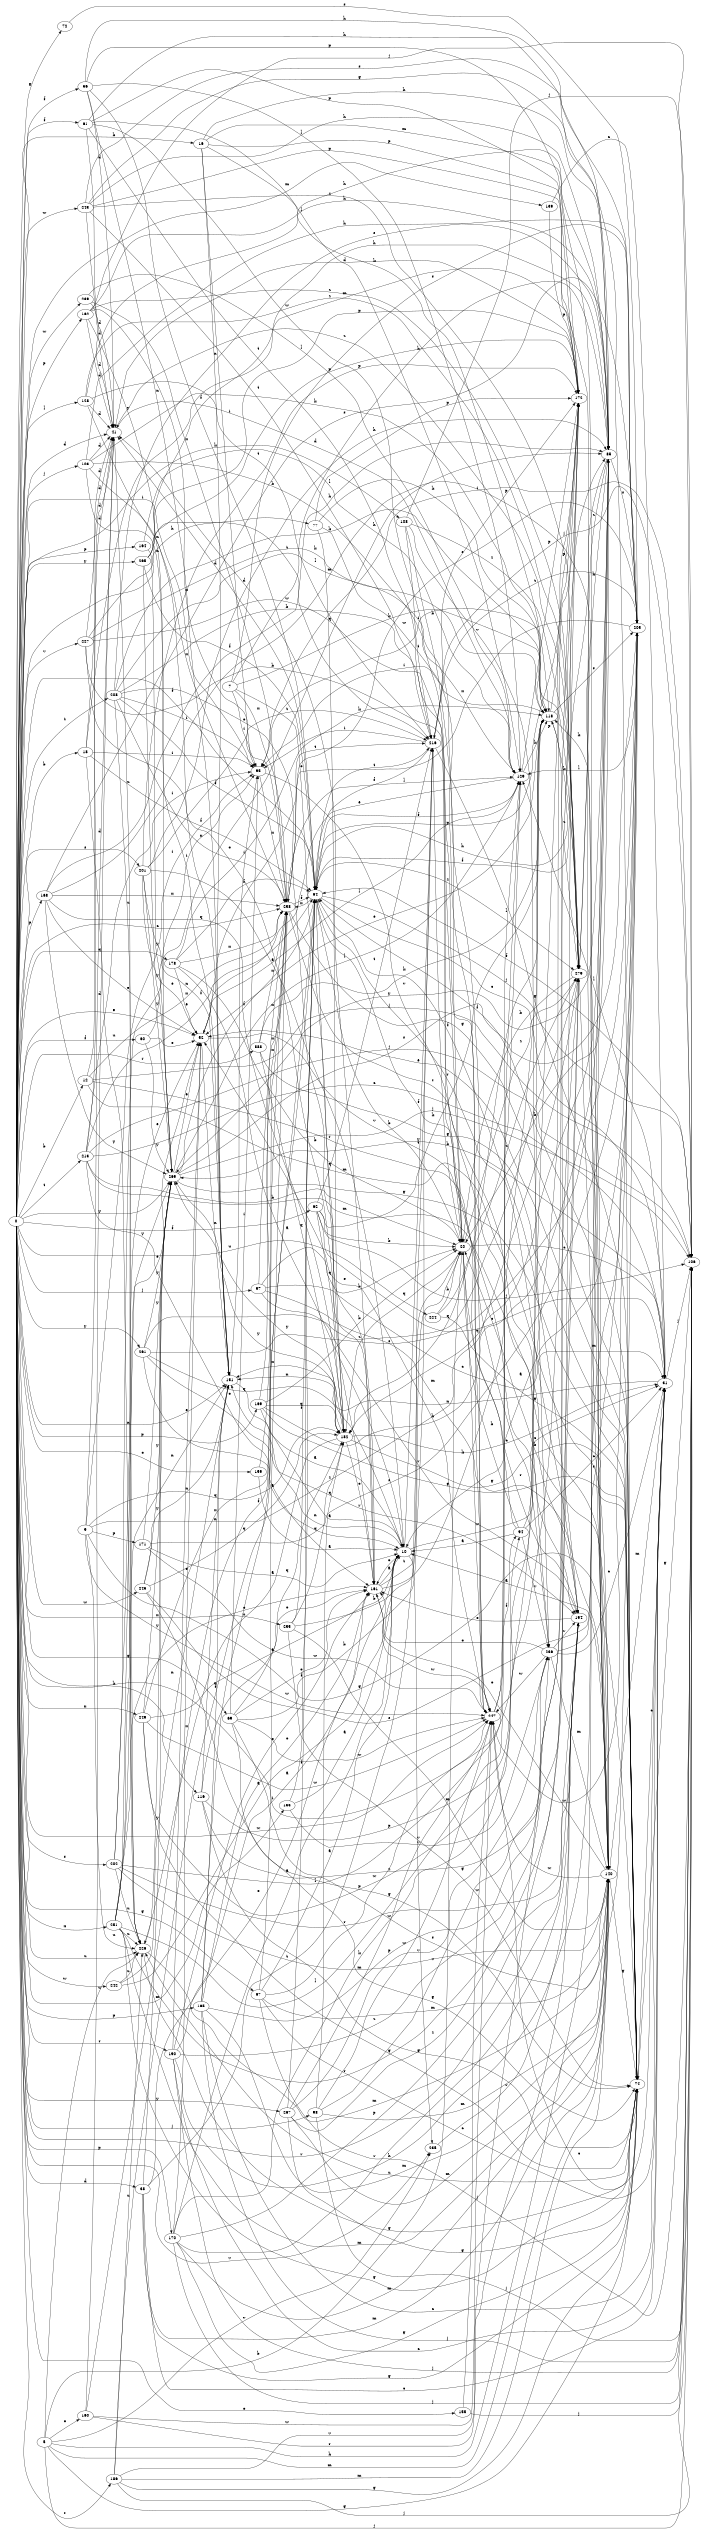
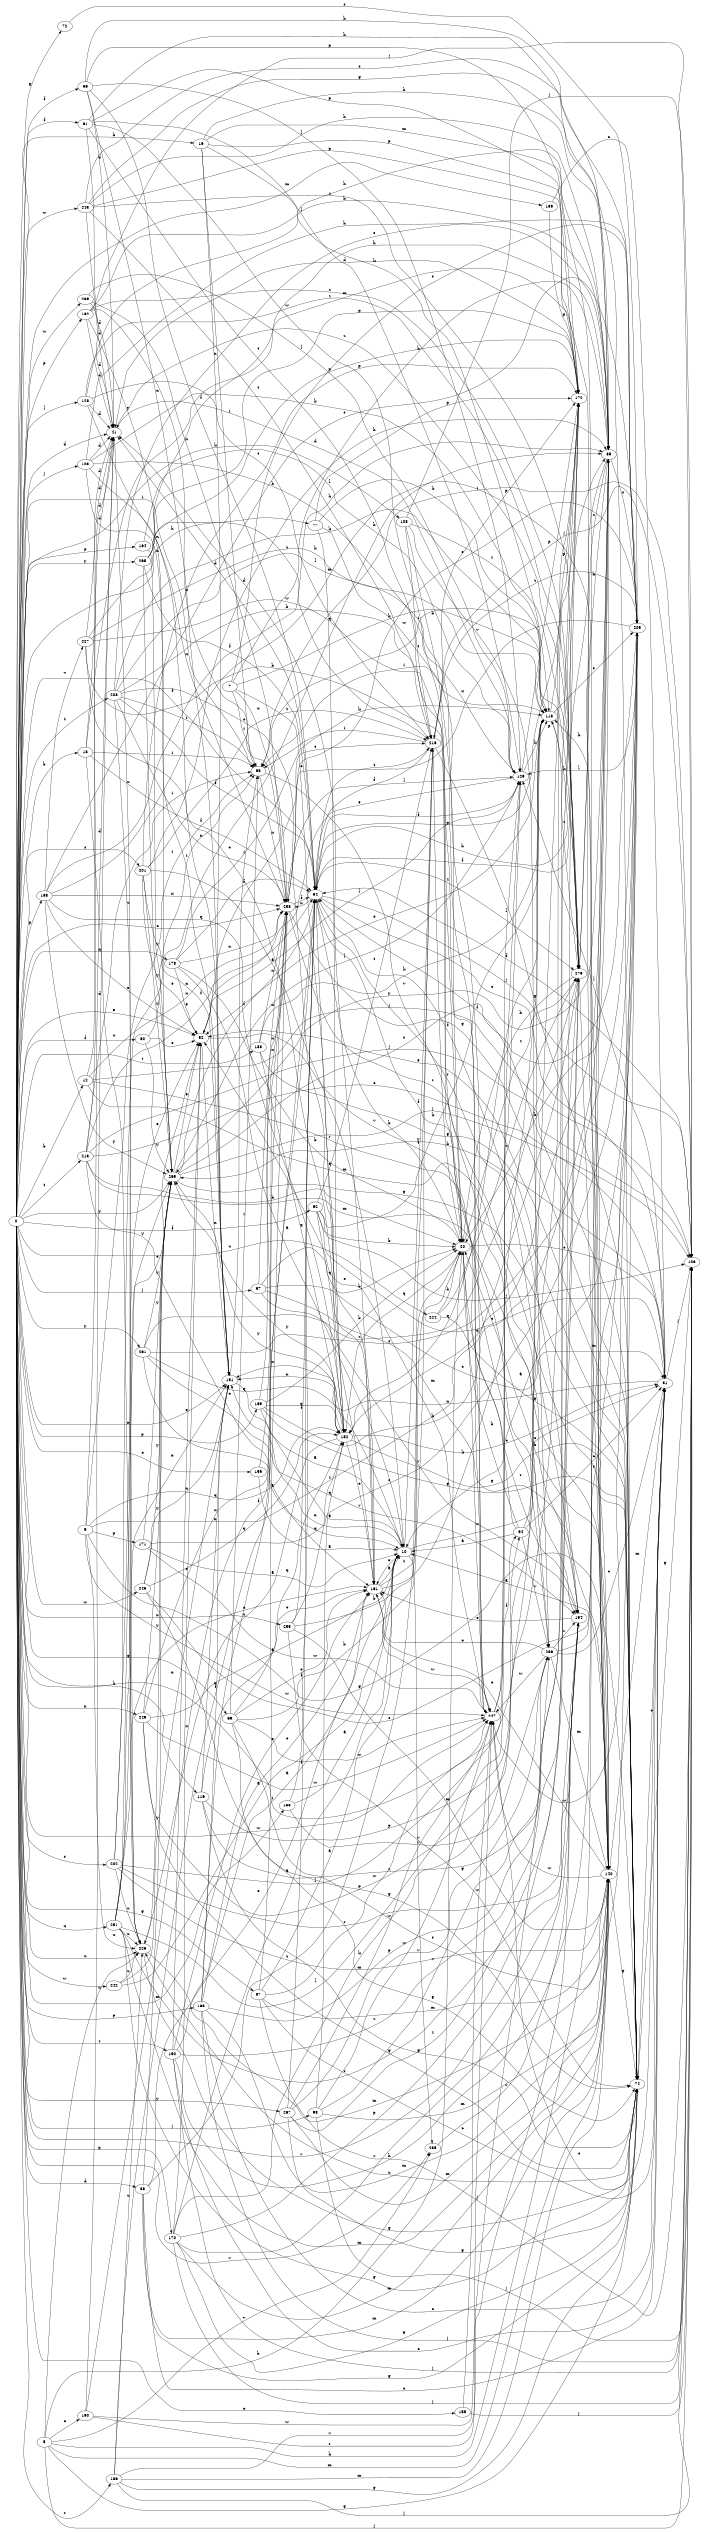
edge "0" -> "227": now "168" -> "227"
node "888": label "888" -> "188"
